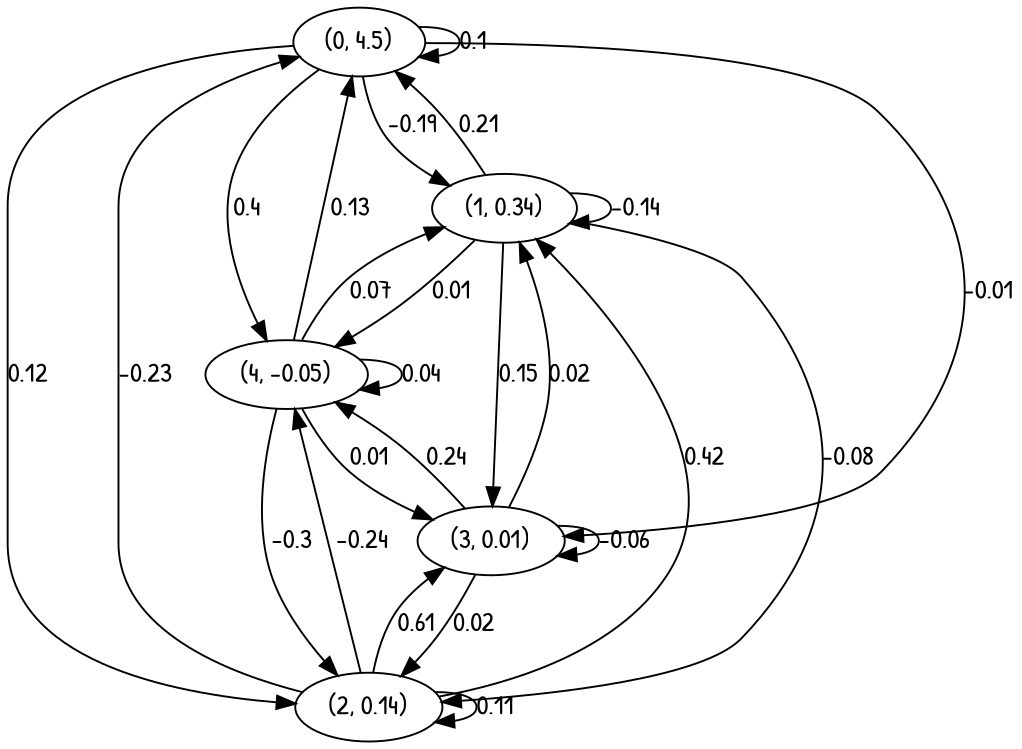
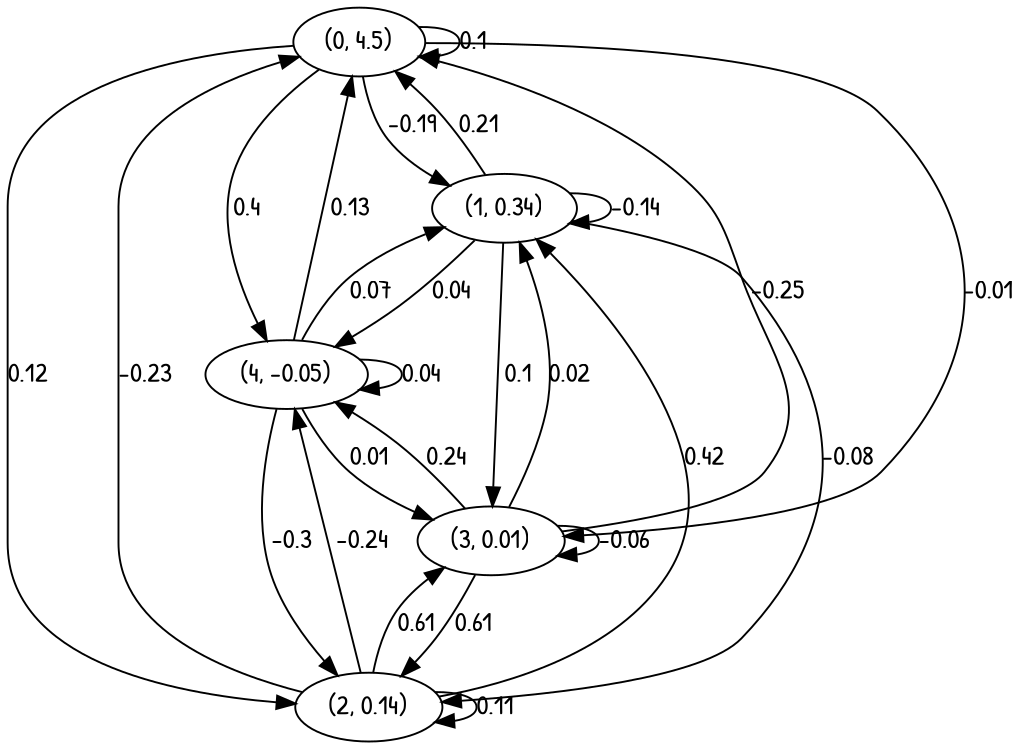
edge "(1, 0.34)" -> "(4, -0.05)": label "0.01" -> "0.04"
edge "(3, 0.01)" -> "(0, 4.5)": added, label "-0.25"
edge "(1, 0.34)" -> "(3, 0.01)": label "0.15" -> "0.1"
edge "(3, 0.01)" -> "(2, 0.14)": label "0.02" -> "0.61"
